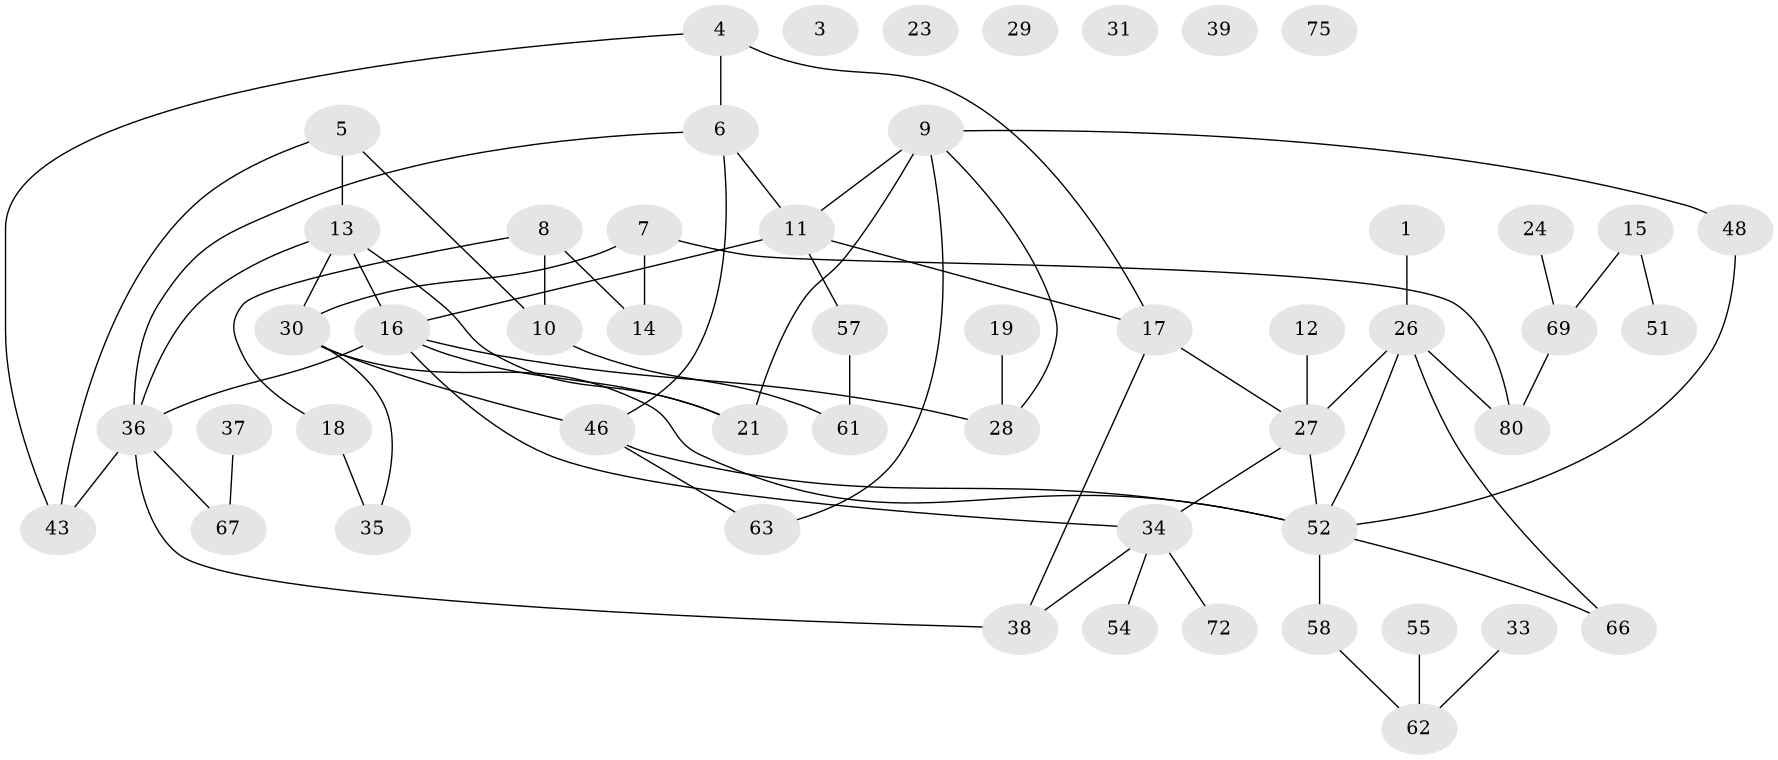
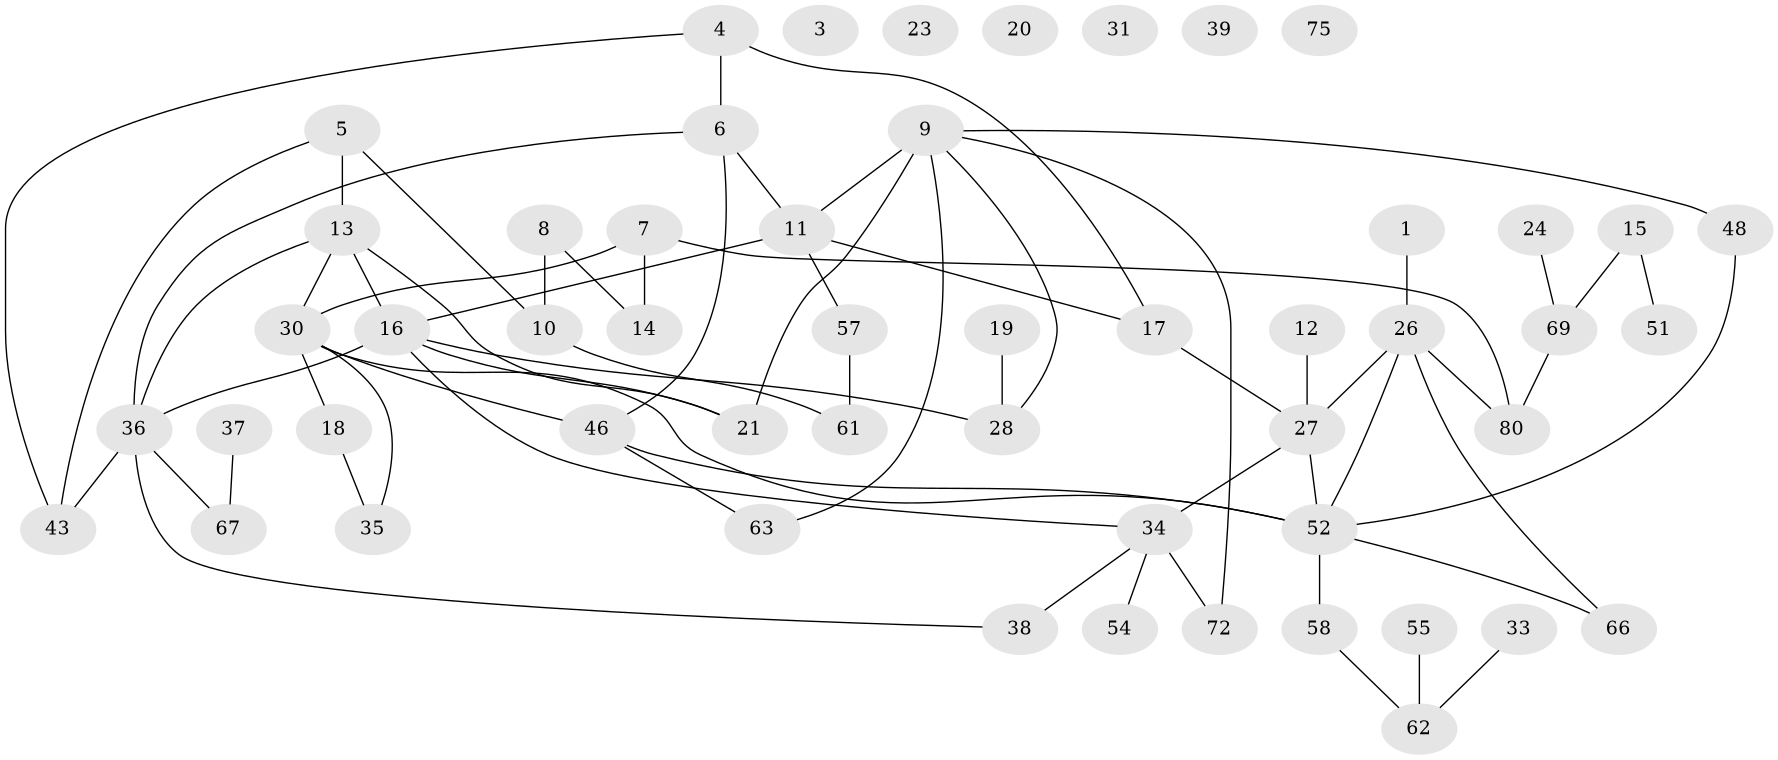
node "29": label "29" -> "20"
edge "8" -- "18": now "30" -- "18"
edge "9" -- "72": added
edge "17" -- "38": removed
